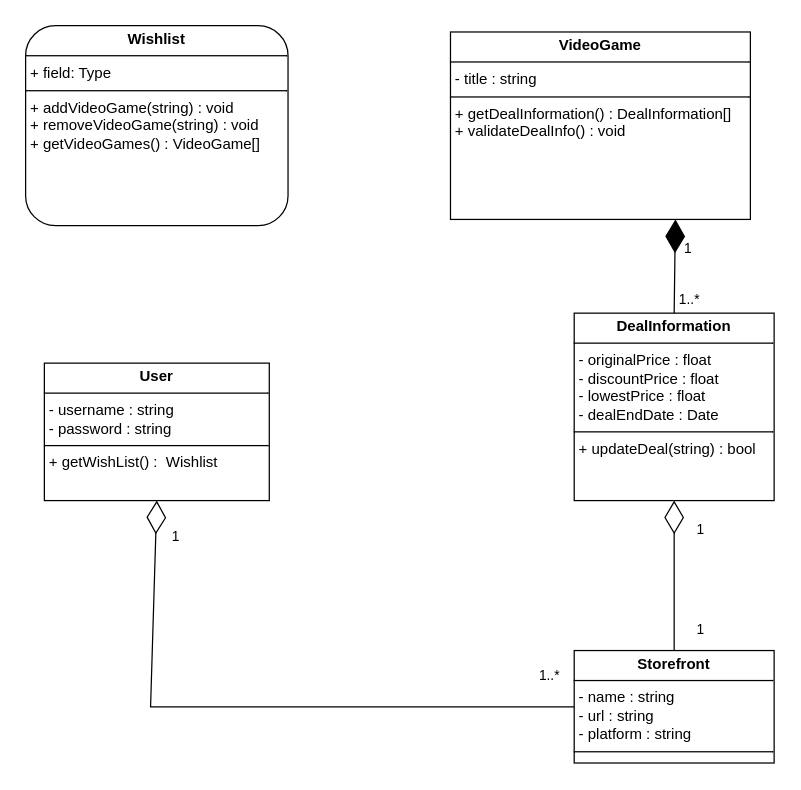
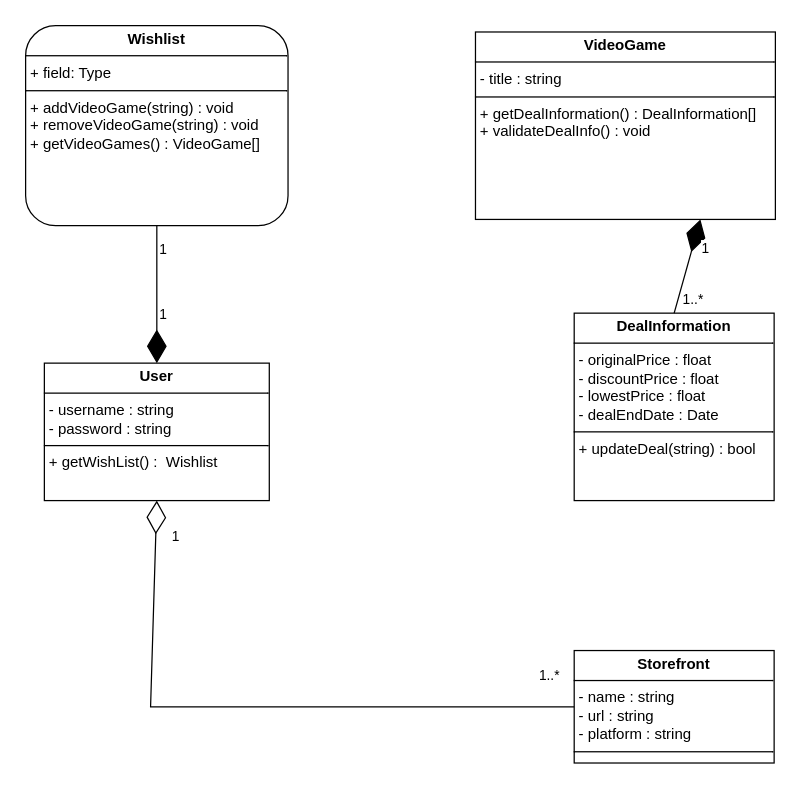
node "VideoGame - title : string + getDealInformation() : DealInformation[] + validateDealInfo() : void": moved (601, 126) -> (626, 126)
edge "Wishlist + field: Type + addVideoGame(string) : void + removeVideoGame(string) : void + getVideoGames() : VideoGame[]" -> "User - username : string - password : string + getWishList() : Wishlist": added, labels "1", "1"
edge "Storefront - name : string - url : string - platform : string" -> "DealInformation - originalPrice : float - discountPrice : float - lowestPrice : float - dealEndDate : Date + updateDeal(string) : bool": removed, labels "1", "1"
